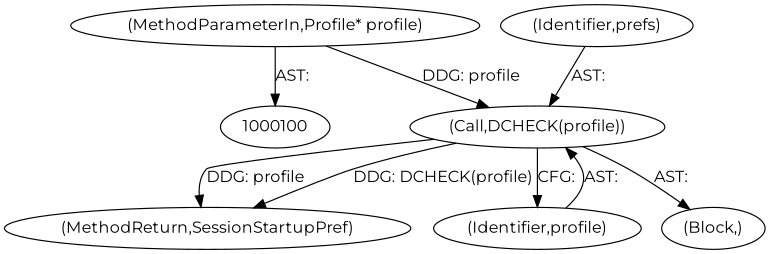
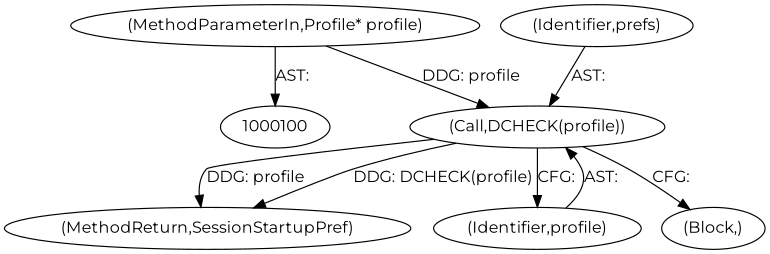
edge "(Call,DCHECK(profile))" -> "(Block,)": label "AST: " -> "CFG: "
